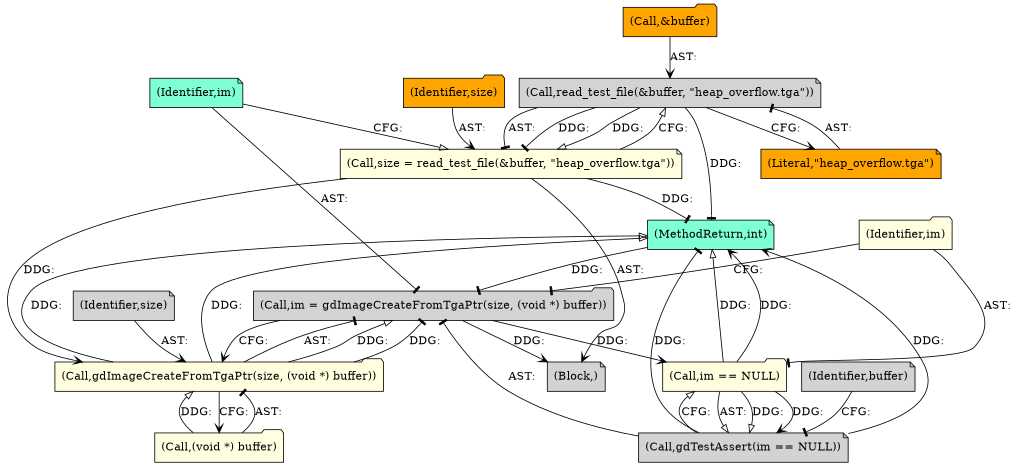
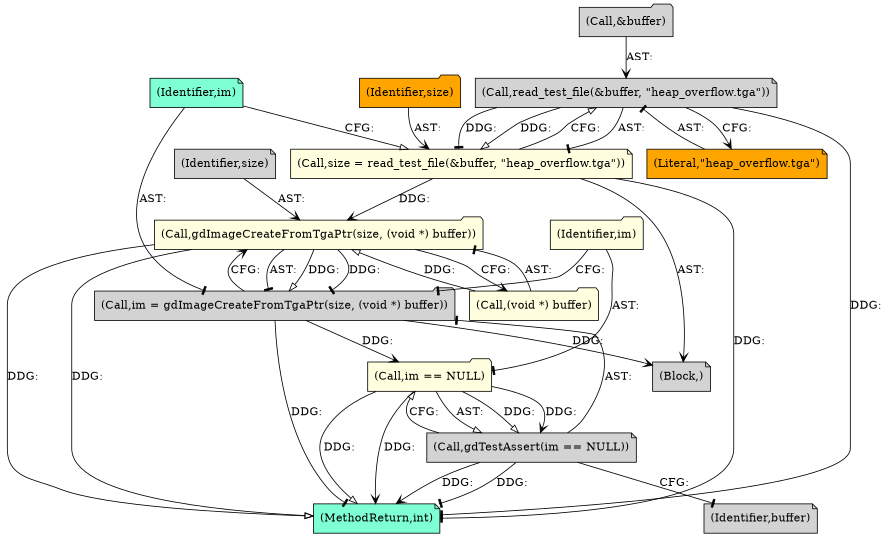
node "(Call,&buffer)": fillcolor orange -> lightgrey
edge "(MethodReturn,int)" -> "(Call,im = gdImageCreateFromTgaPtr(size, (void *) buffer))": reversed
edge "(Identifier,buffer)" -> "(Call,gdTestAssert(im == NULL))": reversed
